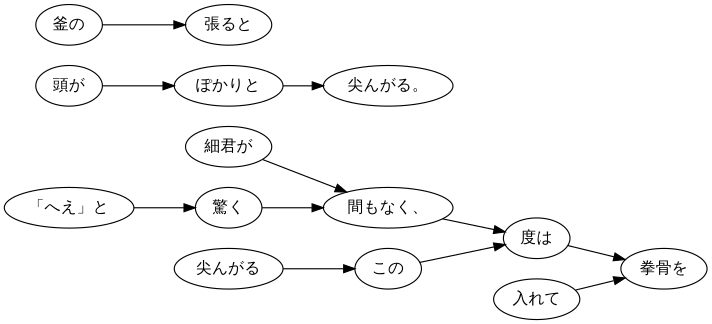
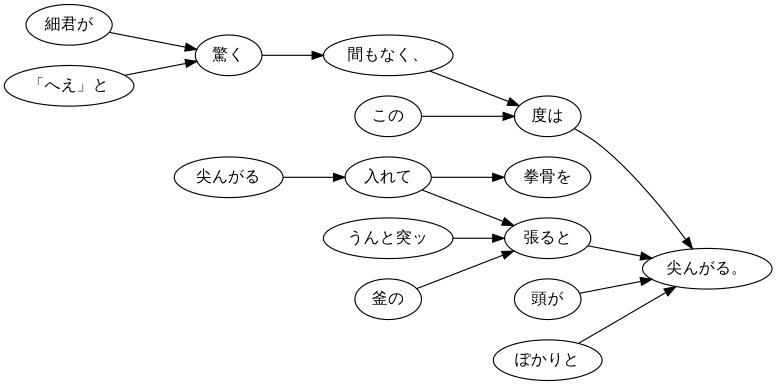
edge "頭が" -> "ぽかりと": now "頭が" -> "尖んがる。"
edge "細君が" -> "間もなく、": now "細君が" -> "驚く"
edge "入れて" -> "張ると": added
node "うんと突ッ": added
edge "度は" -> "拳骨を": now "度は" -> "尖んがる。"
edge "張ると" -> "尖んがる。": added
edge "尖んがる" -> "この": now "尖んがる" -> "入れて"
